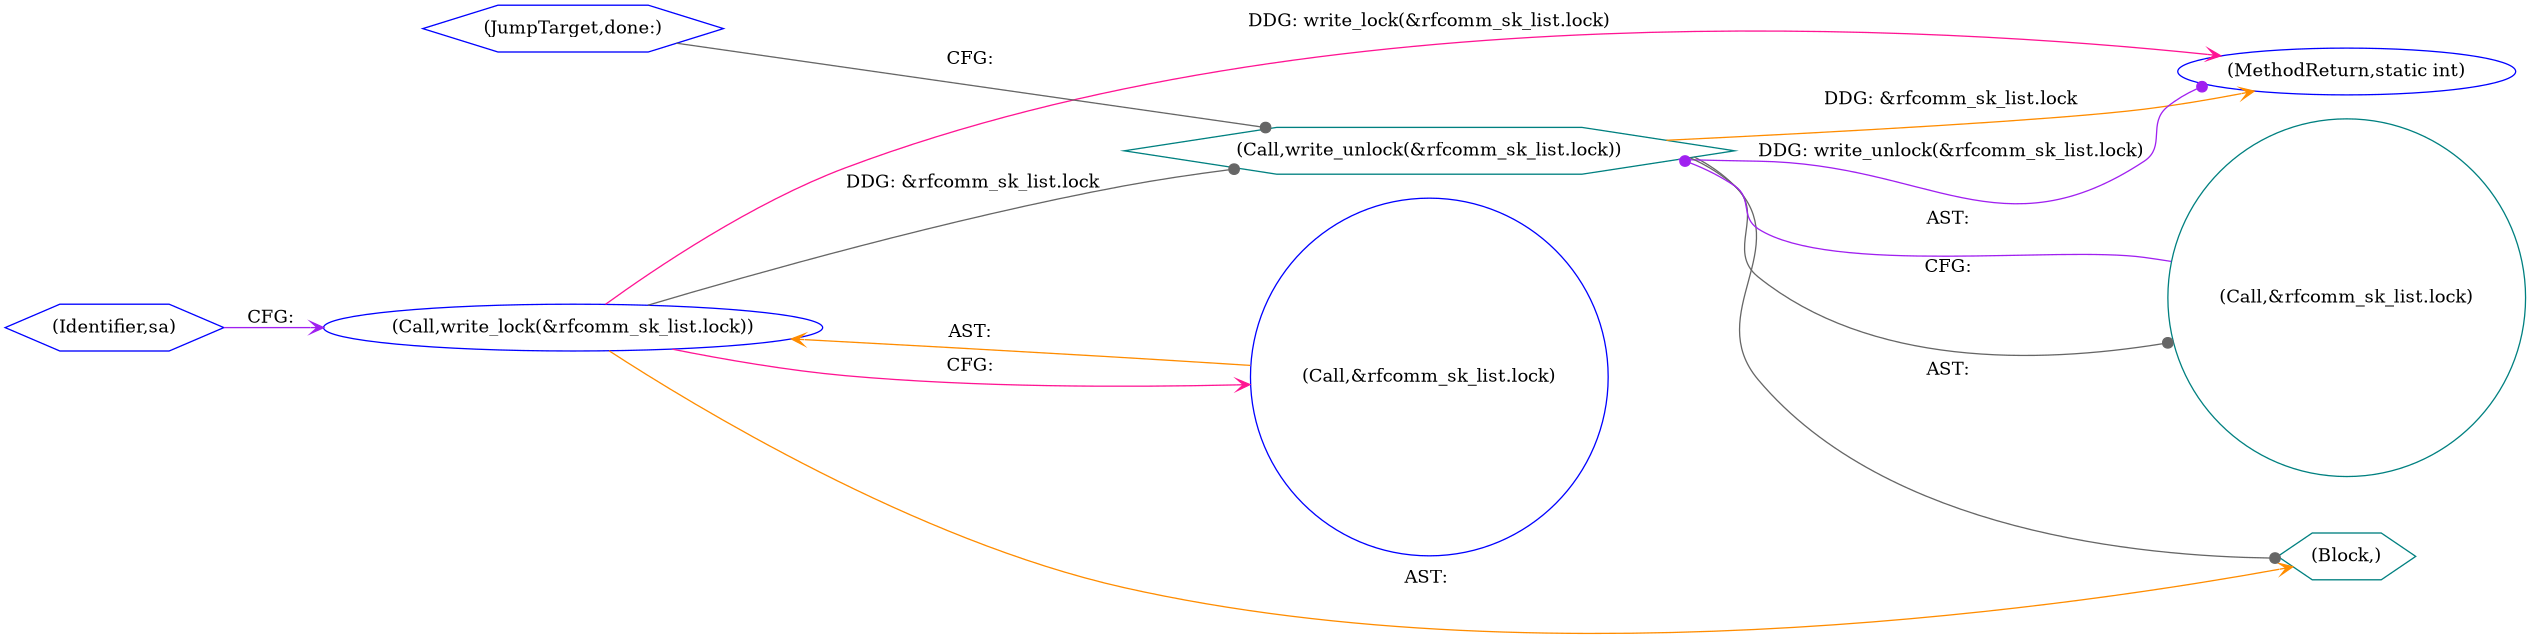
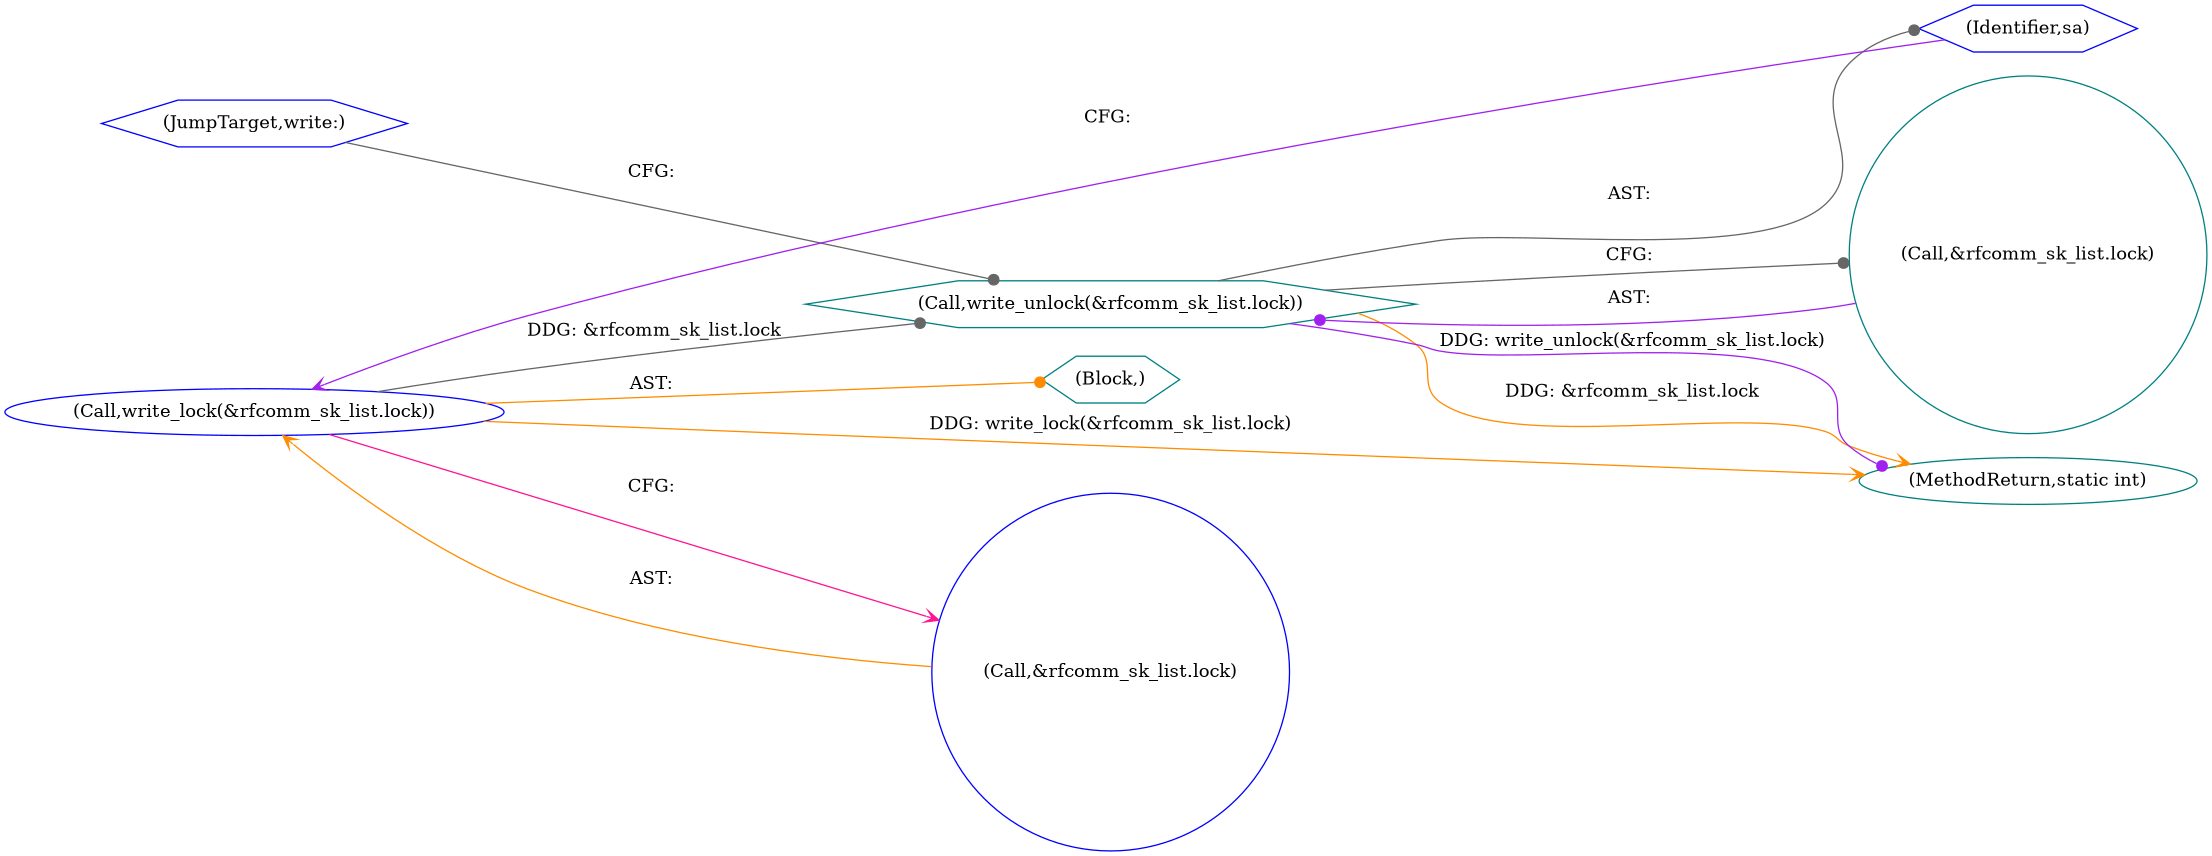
node "(JumpTarget,done:)": label "(JumpTarget,done:)" -> "(JumpTarget,write:)"
edge "(Call,write_lock(&rfcomm_sk_list.lock))" -> "(MethodReturn,static int)": color deeppink -> darkorange
node "(MethodReturn,static int)": color blue -> teal
edge "(Call,write_unlock(&rfcomm_sk_list.lock))" -> "(Block,)": now "(Call,write_unlock(&rfcomm_sk_list.lock))" -> "(Identifier,sa)"
edge "(Call,write_lock(&rfcomm_sk_list.lock))" -> "(Block,)": arrowhead vee -> dot
